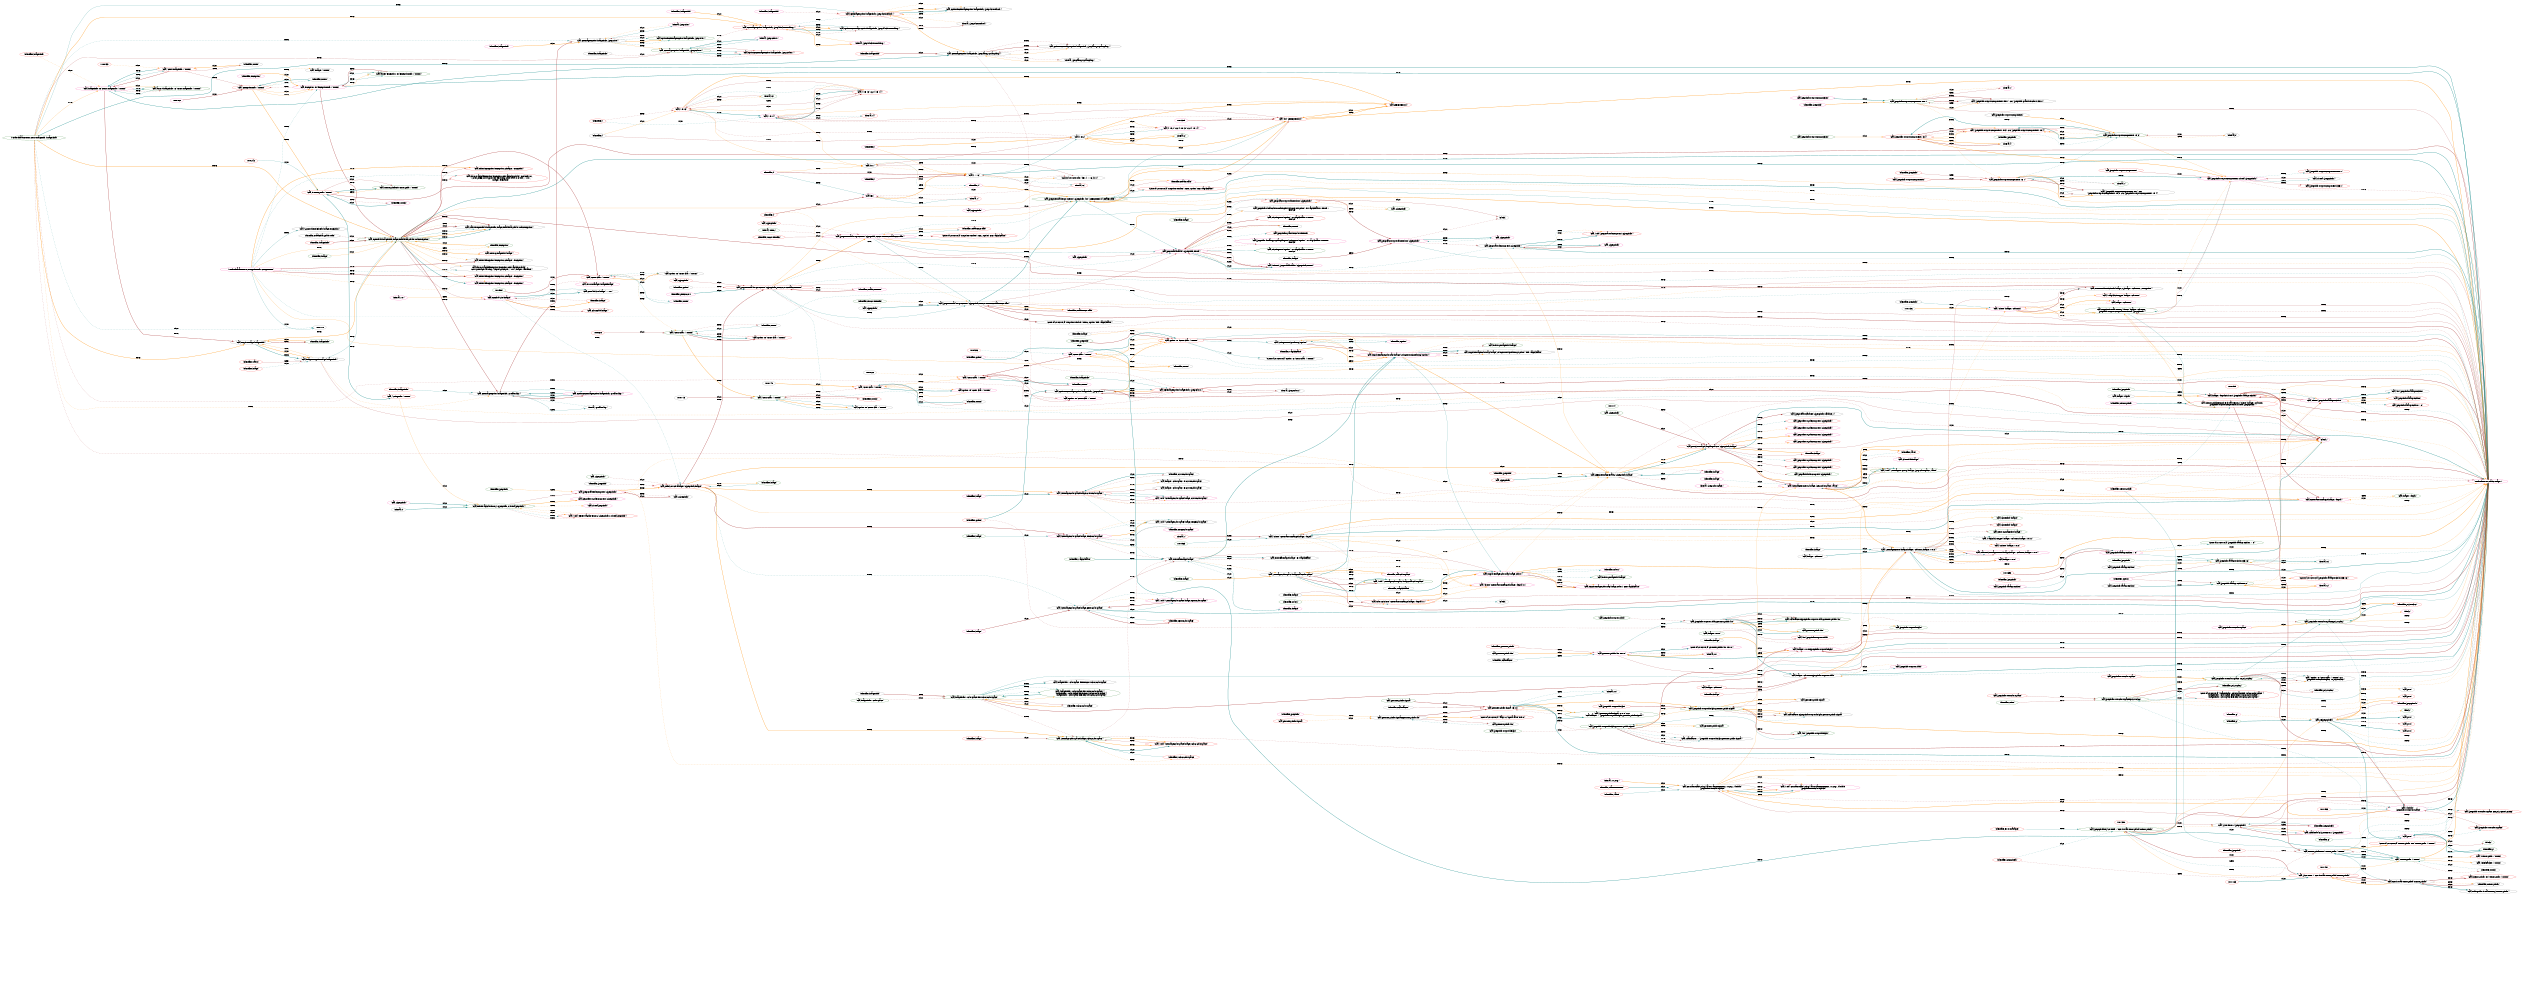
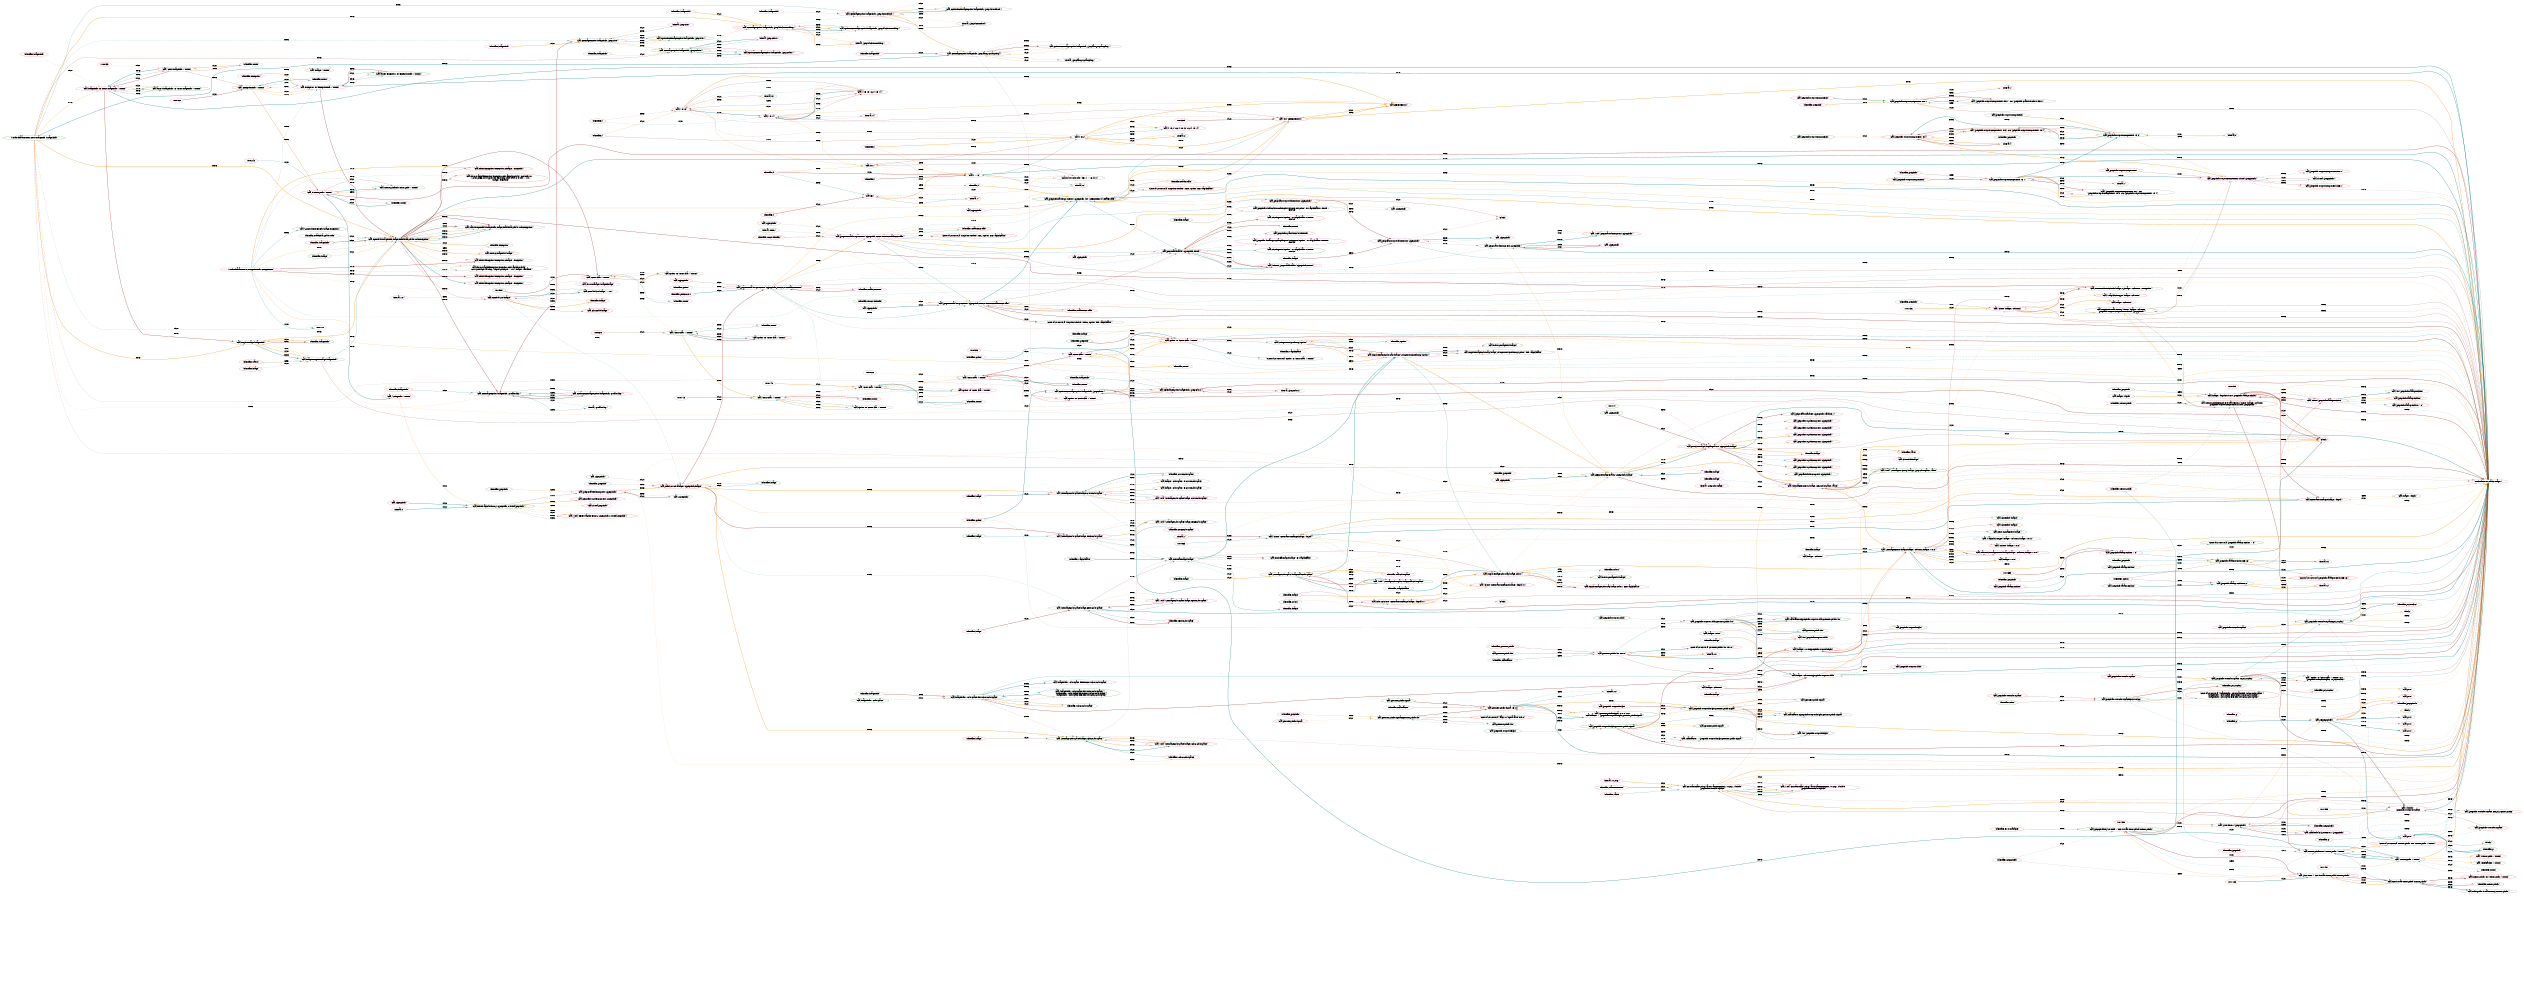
edge "(Call,jpeg_info.output_components != 1)" -> "(Call,jpeg_info.output_components != 3)": style dashed -> bold
edge "(Call,(size_t) GetQuantumRange(image->depth))" -> "(MethodReturn,static Image *)": removed, label "DDG:"
edge "(Call,jpeg_info.data_precision == 16)" -> "(MethodReturn,static Image *)": removed, label "DDG:"
